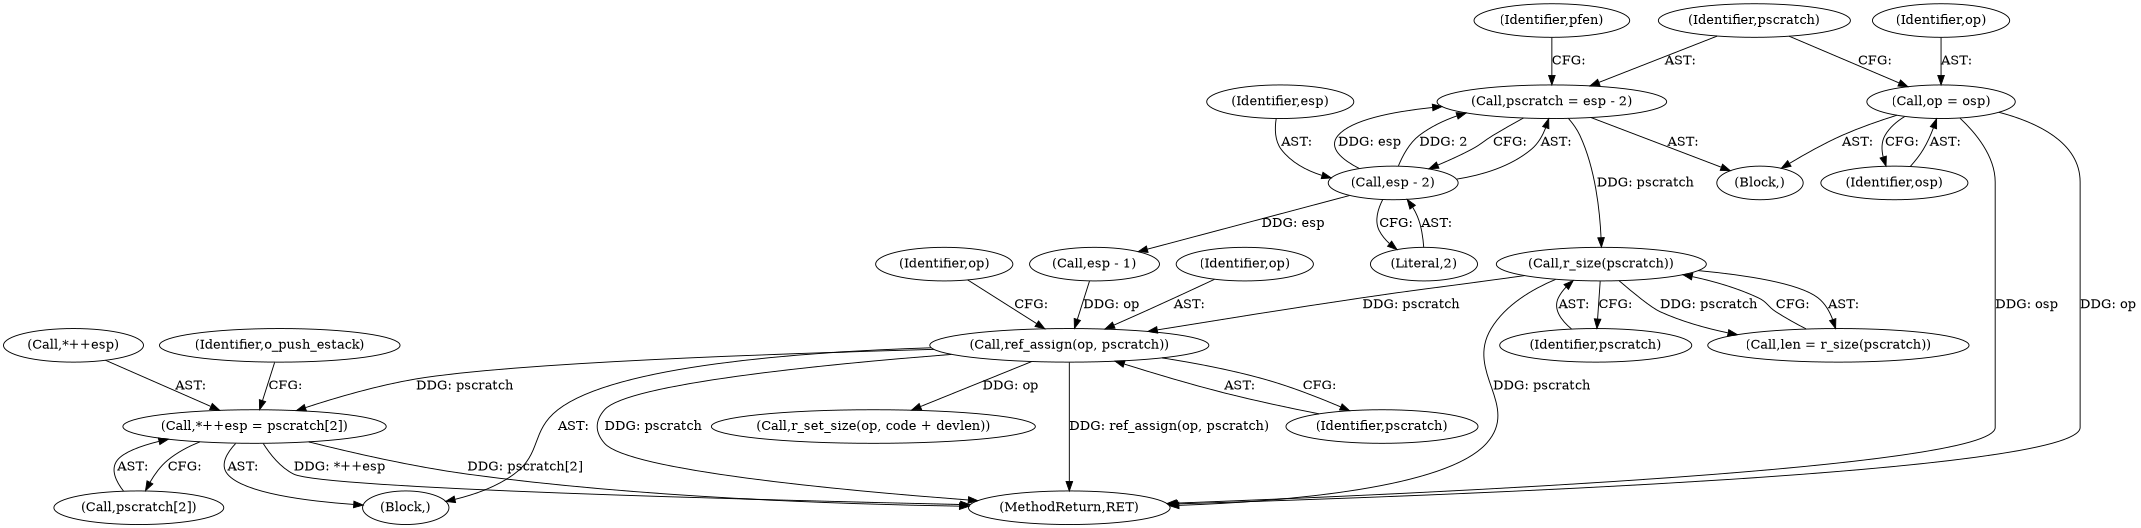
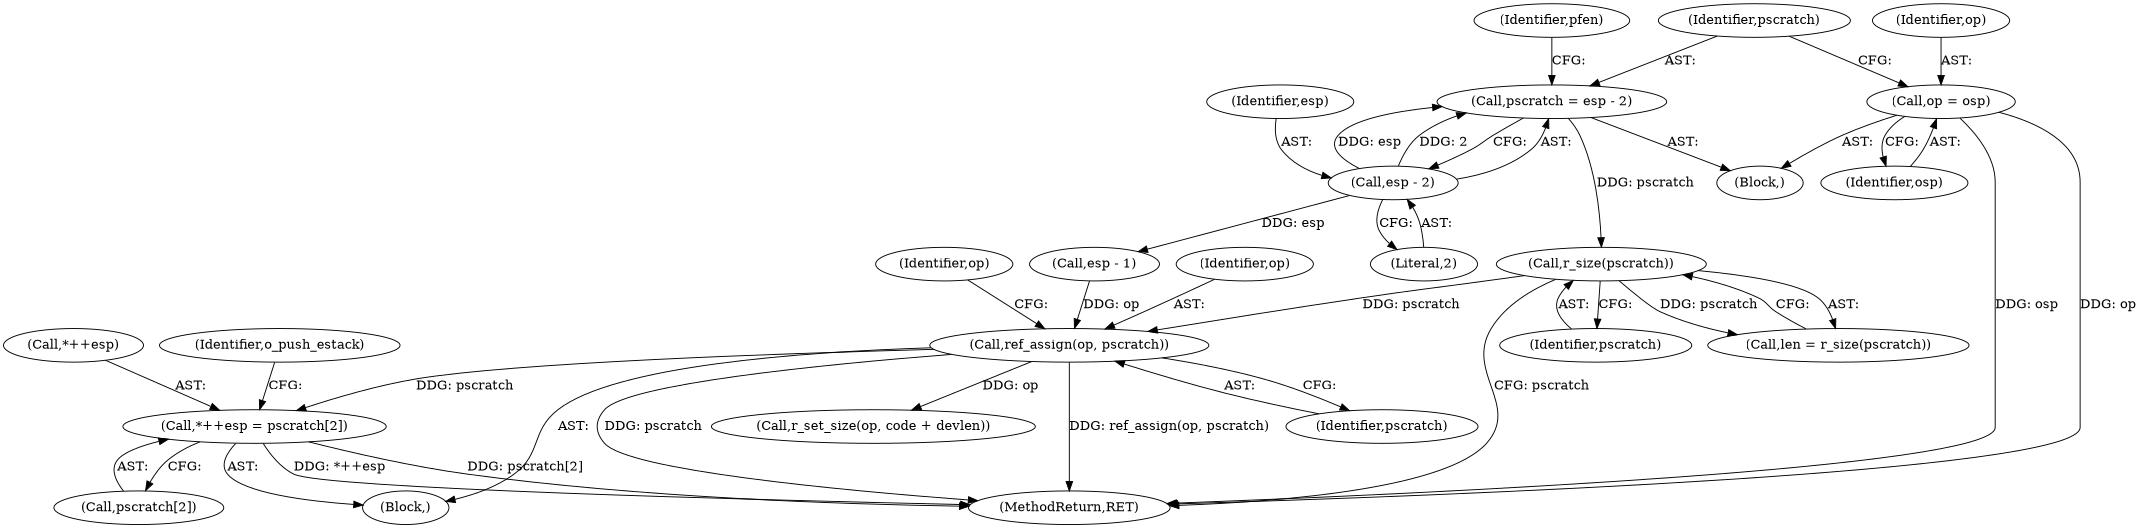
edge "(Call,r_size(pscratch))" -> "(MethodReturn,RET)": label "DDG: pscratch" -> "CFG: pscratch"
